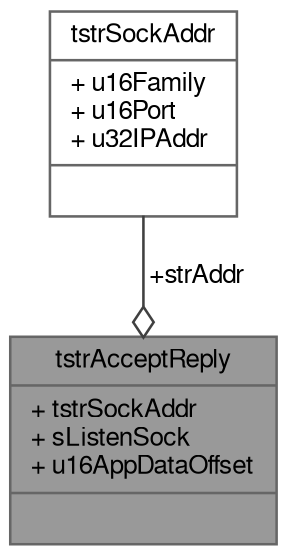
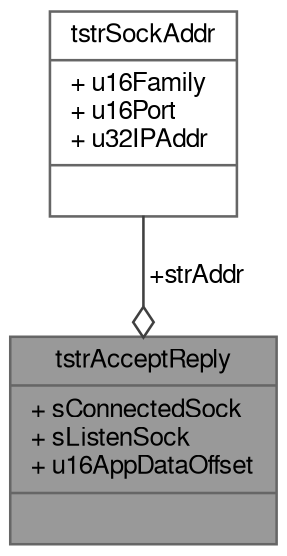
node "tstrAcceptReply": text "+ tstrSockAddr" -> "+ sConnectedSock"
